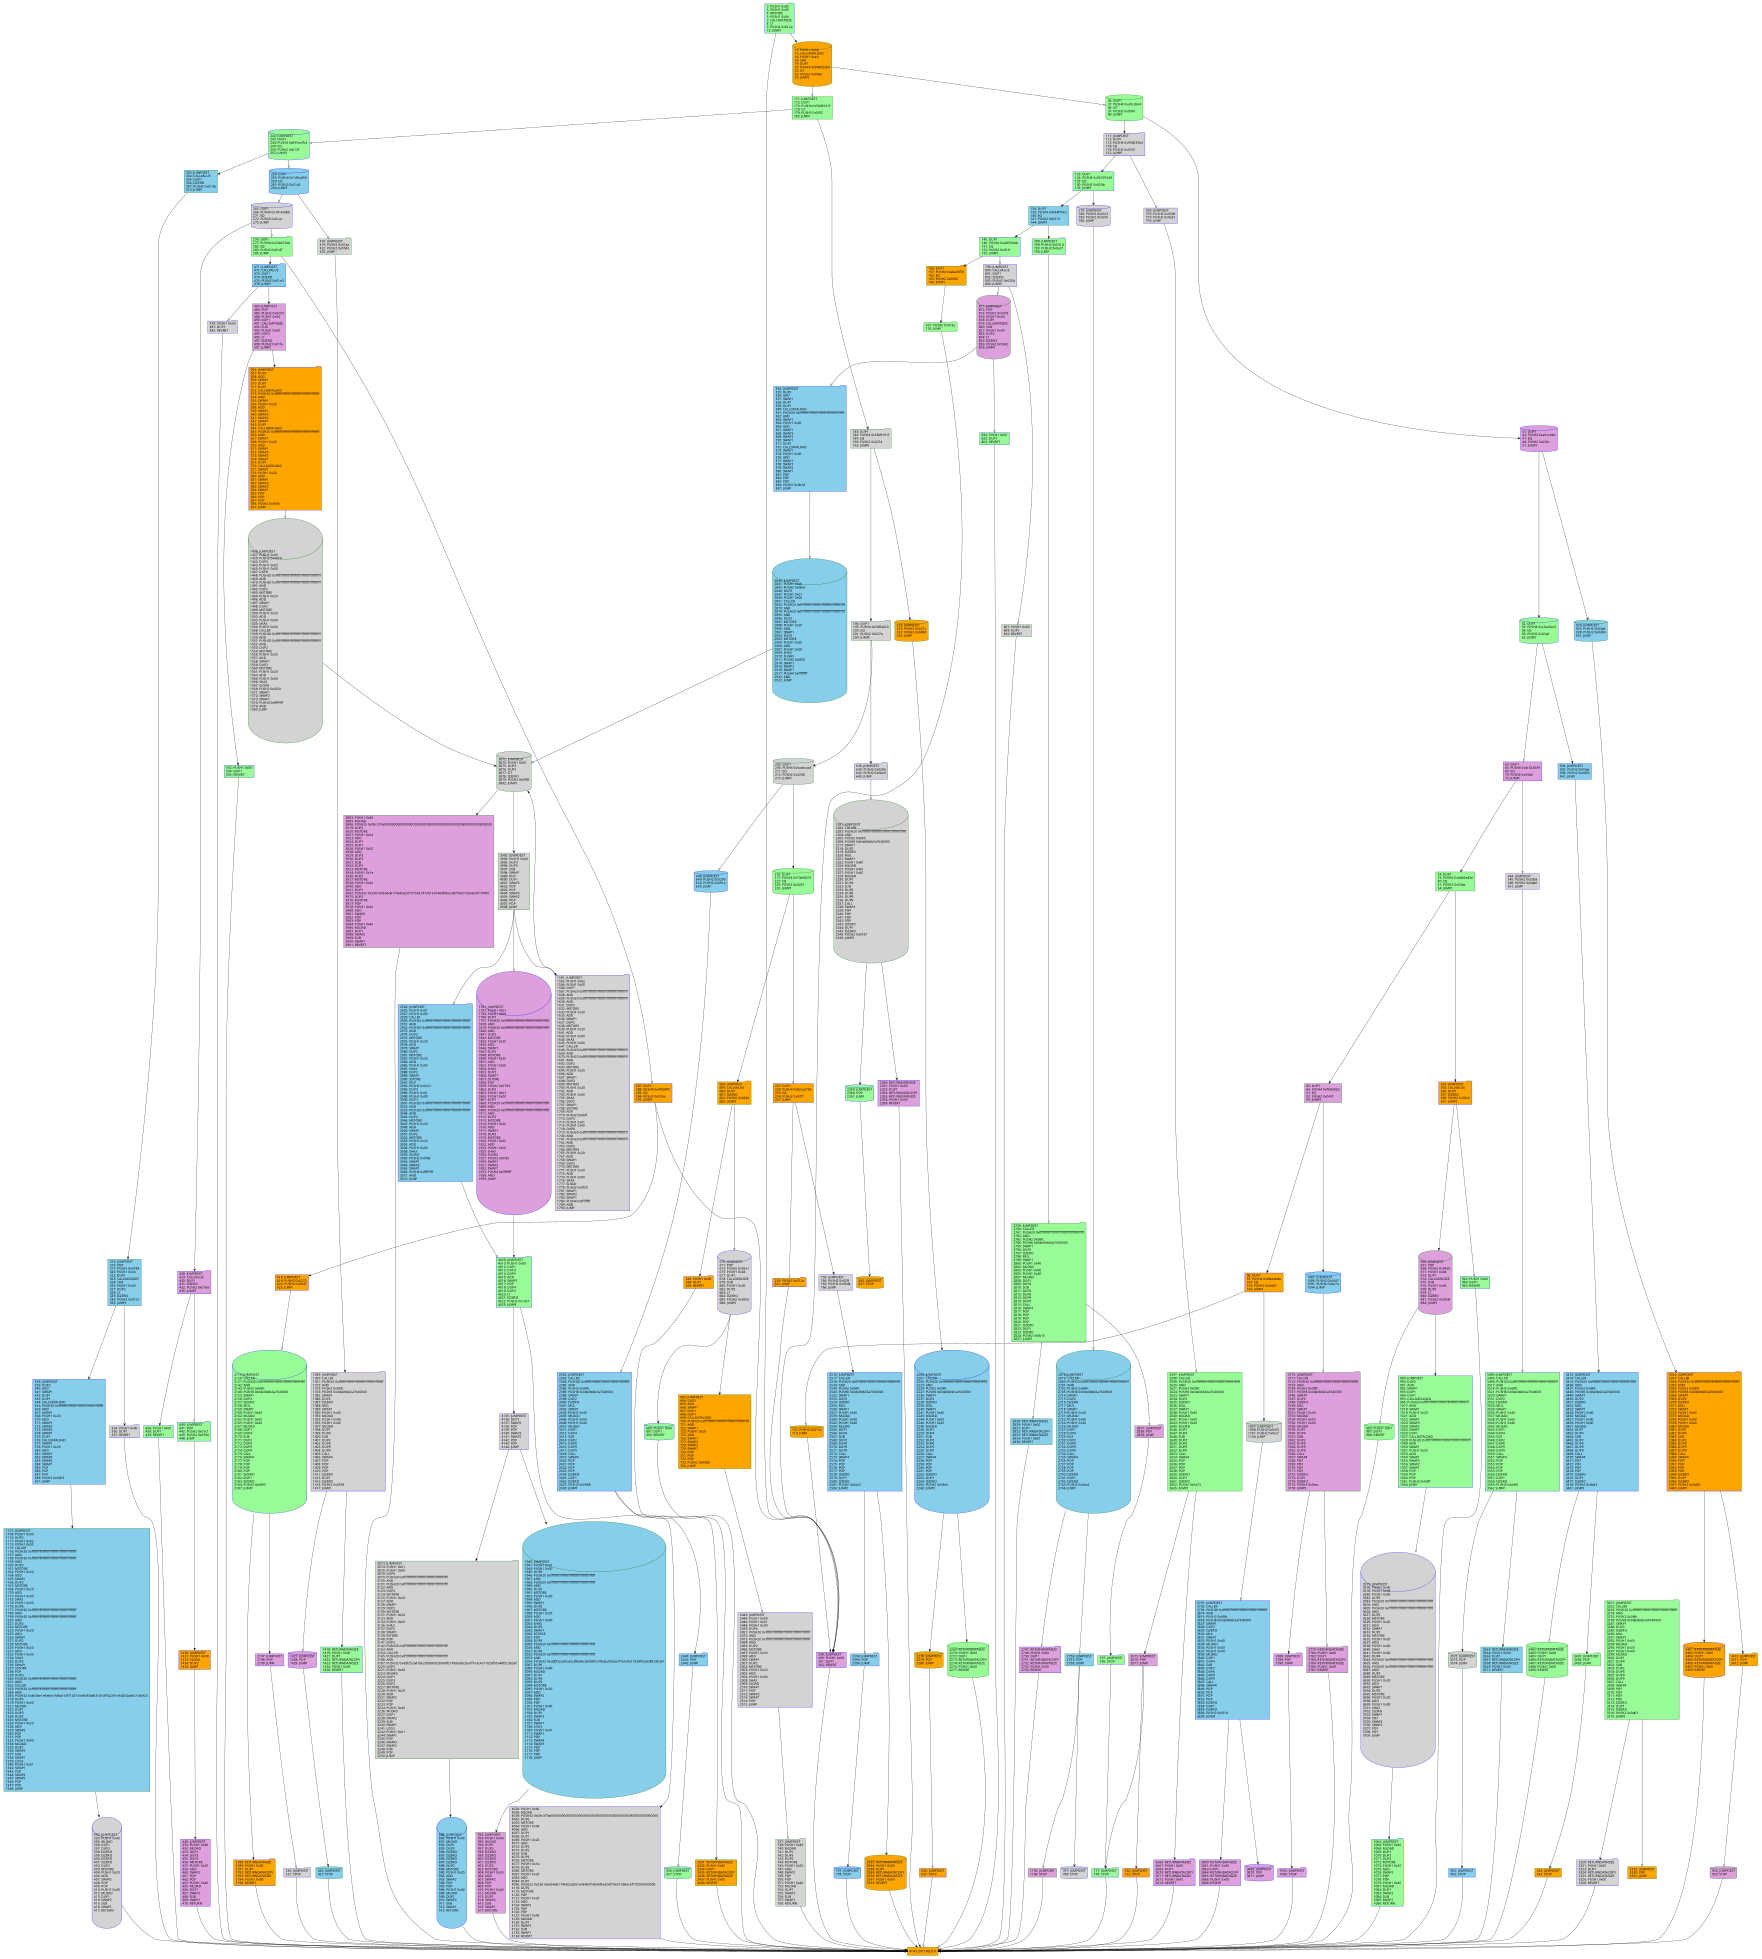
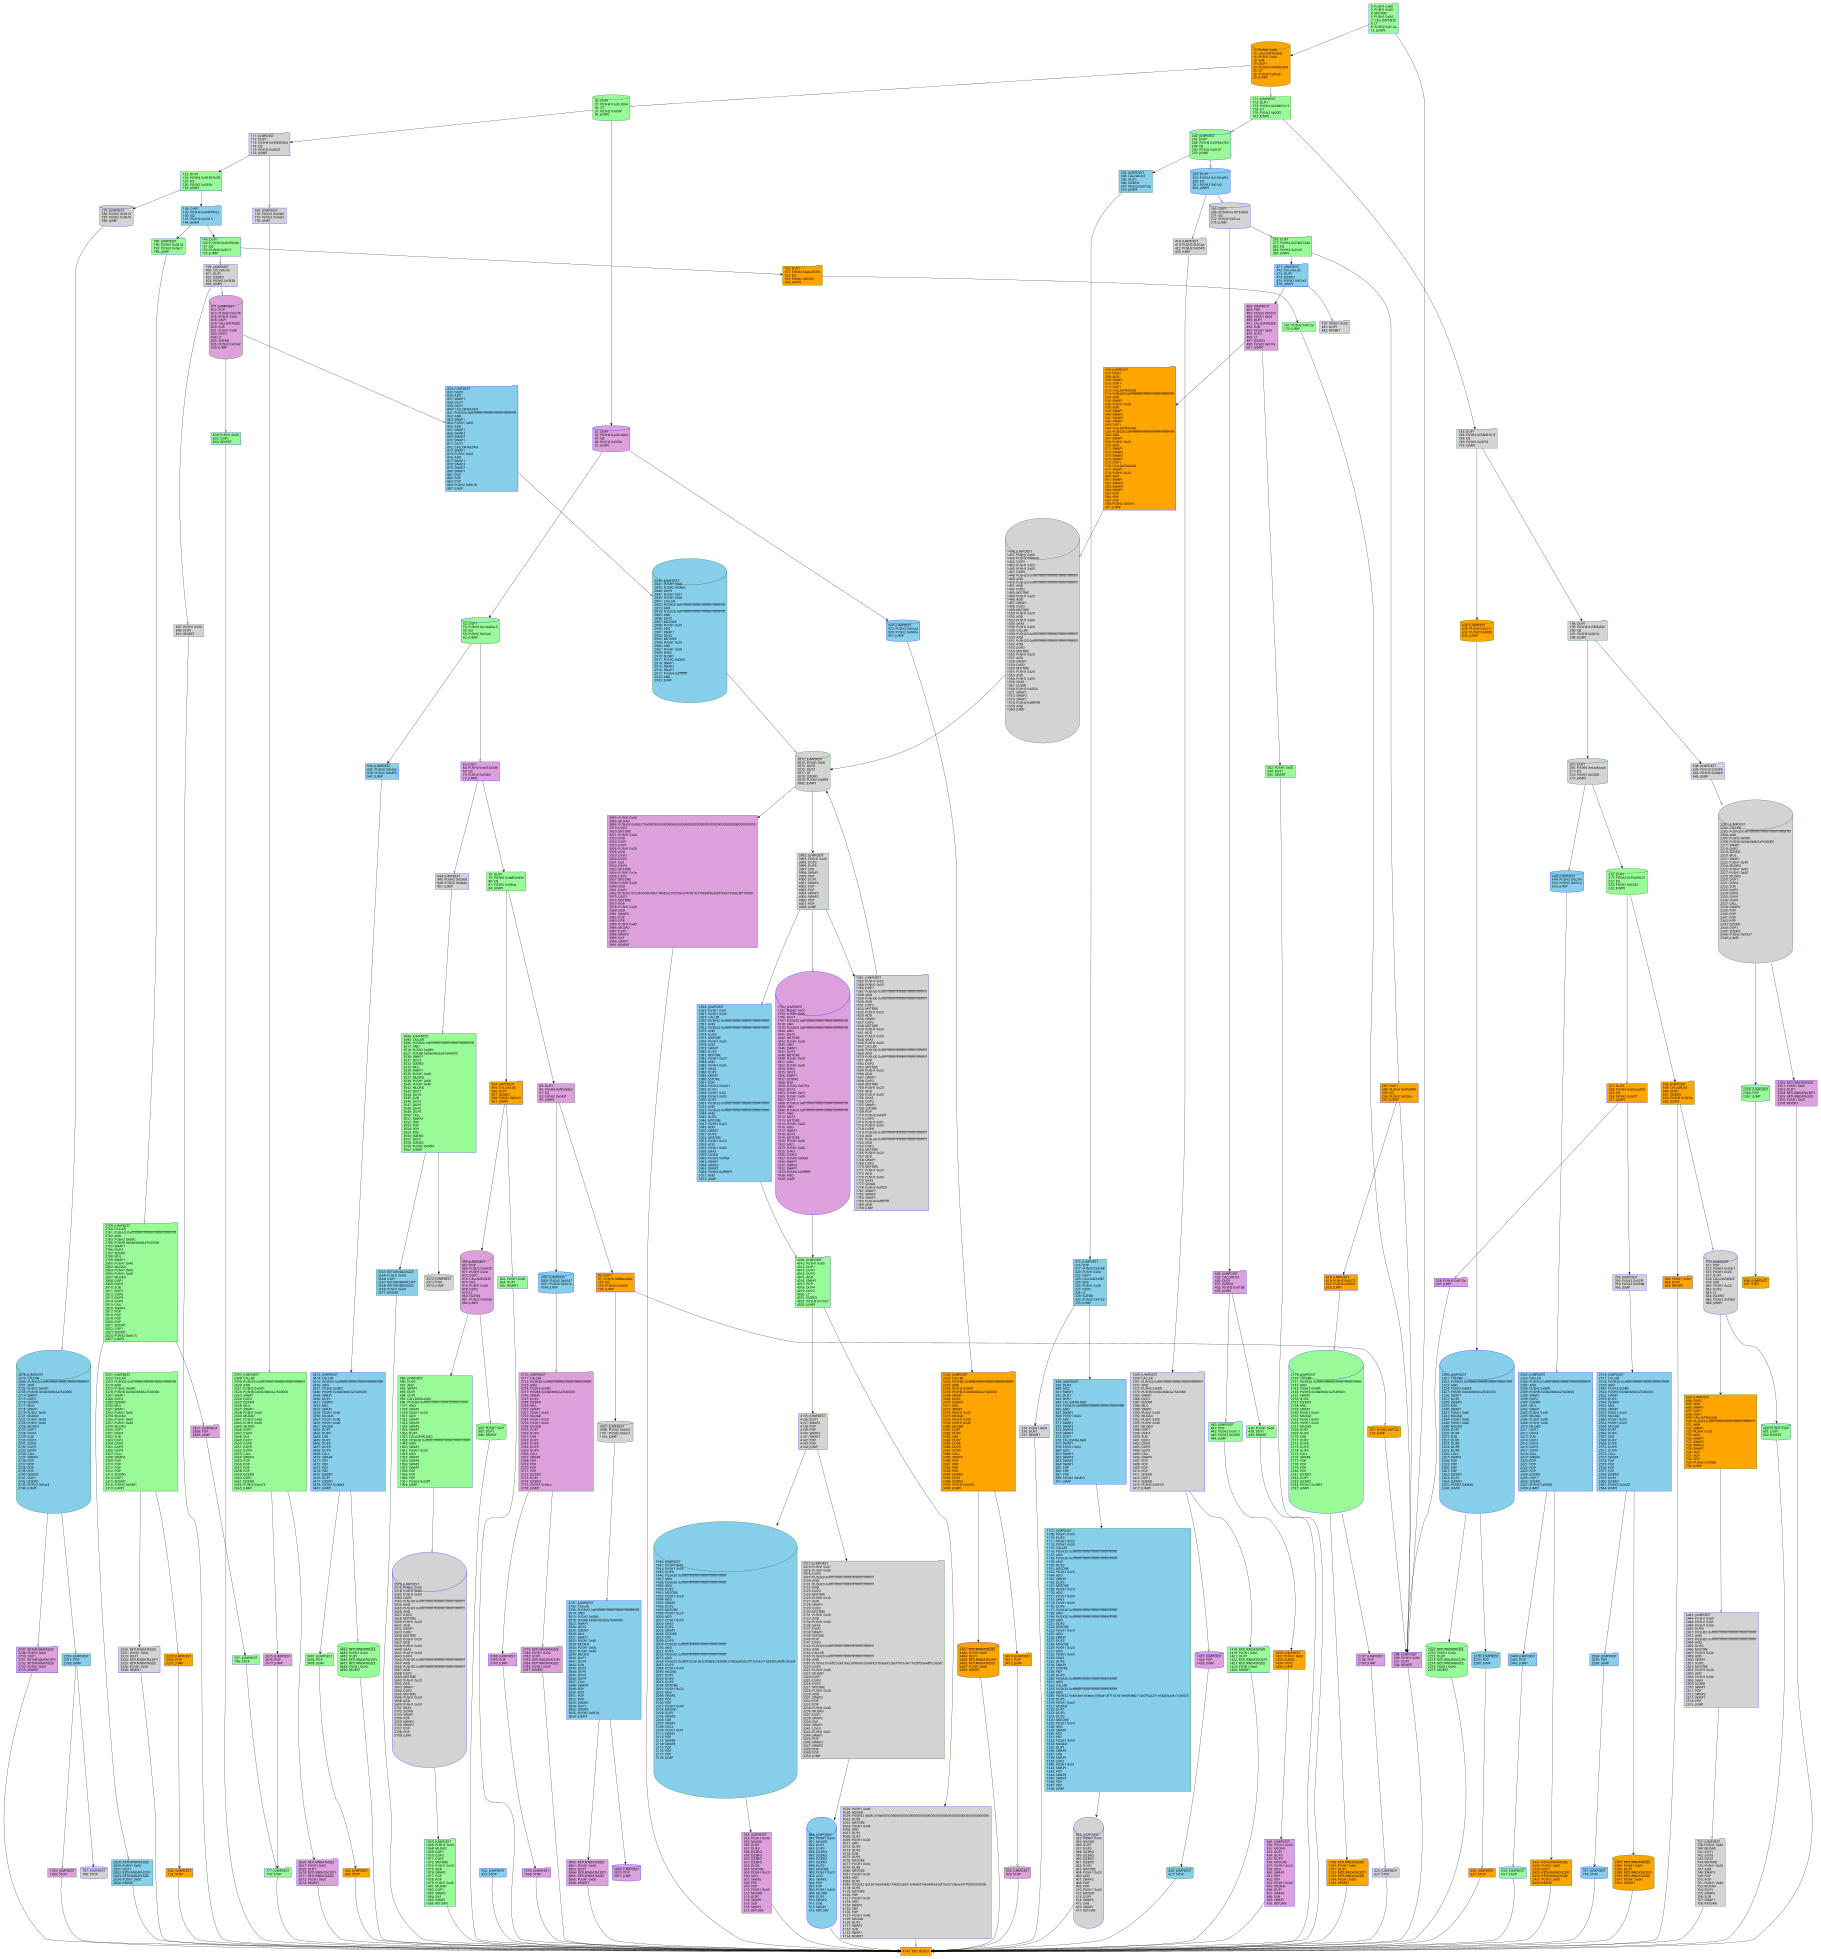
node "924: JUMPDEST 925: PUSH2 0x03a4 928: PUSH2 0x0d04 931: JUMP": color darkgreen -> blue
node "238: PUSH2 0x012a 241: JUMP": fillcolor orange -> plum
edge "479: PUSH1 0x00 481: DUP1 482: REVERT" -> "4145: EXIT BLOCK": removed
node "2278: JUMPDEST 2279: POP 2280: JUMP": fillcolor orange -> skyblue
edge "2675: JUMPDEST 2676: POP 2677: JUMP" -> "922: JUMPDEST 123: STOP": now "3329: JUMPDEST 3330: POP 3331: JUMP" -> "922: JUMPDEST 123: STOP"
edge "3572: JUMPDEST 3573: POP 3574: JUMP" -> "952: JUMPDEST 953: STOP": removed
node "4145: EXIT BLOCK": color darkgreen -> blue
